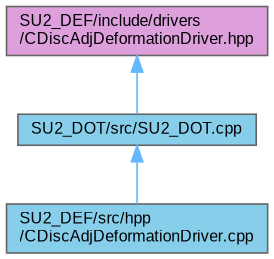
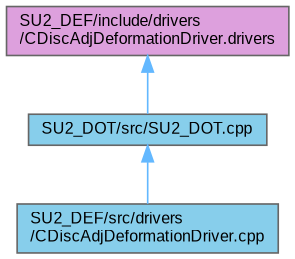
node "SU2_DEF/include/drivers /CDiscAdjDeformationDriver.hpp": label "SU2_DEF/include/drivers /CDiscAdjDeformationDriver.hpp" -> "SU2_DEF/include/drivers /CDiscAdjDeformationDriver.drivers"
node "SU2_DEF/src/hpp /CDiscAdjDeformationDriver.cpp": label "SU2_DEF/src/hpp /CDiscAdjDeformationDriver.cpp" -> "SU2_DEF/src/drivers /CDiscAdjDeformationDriver.cpp"
